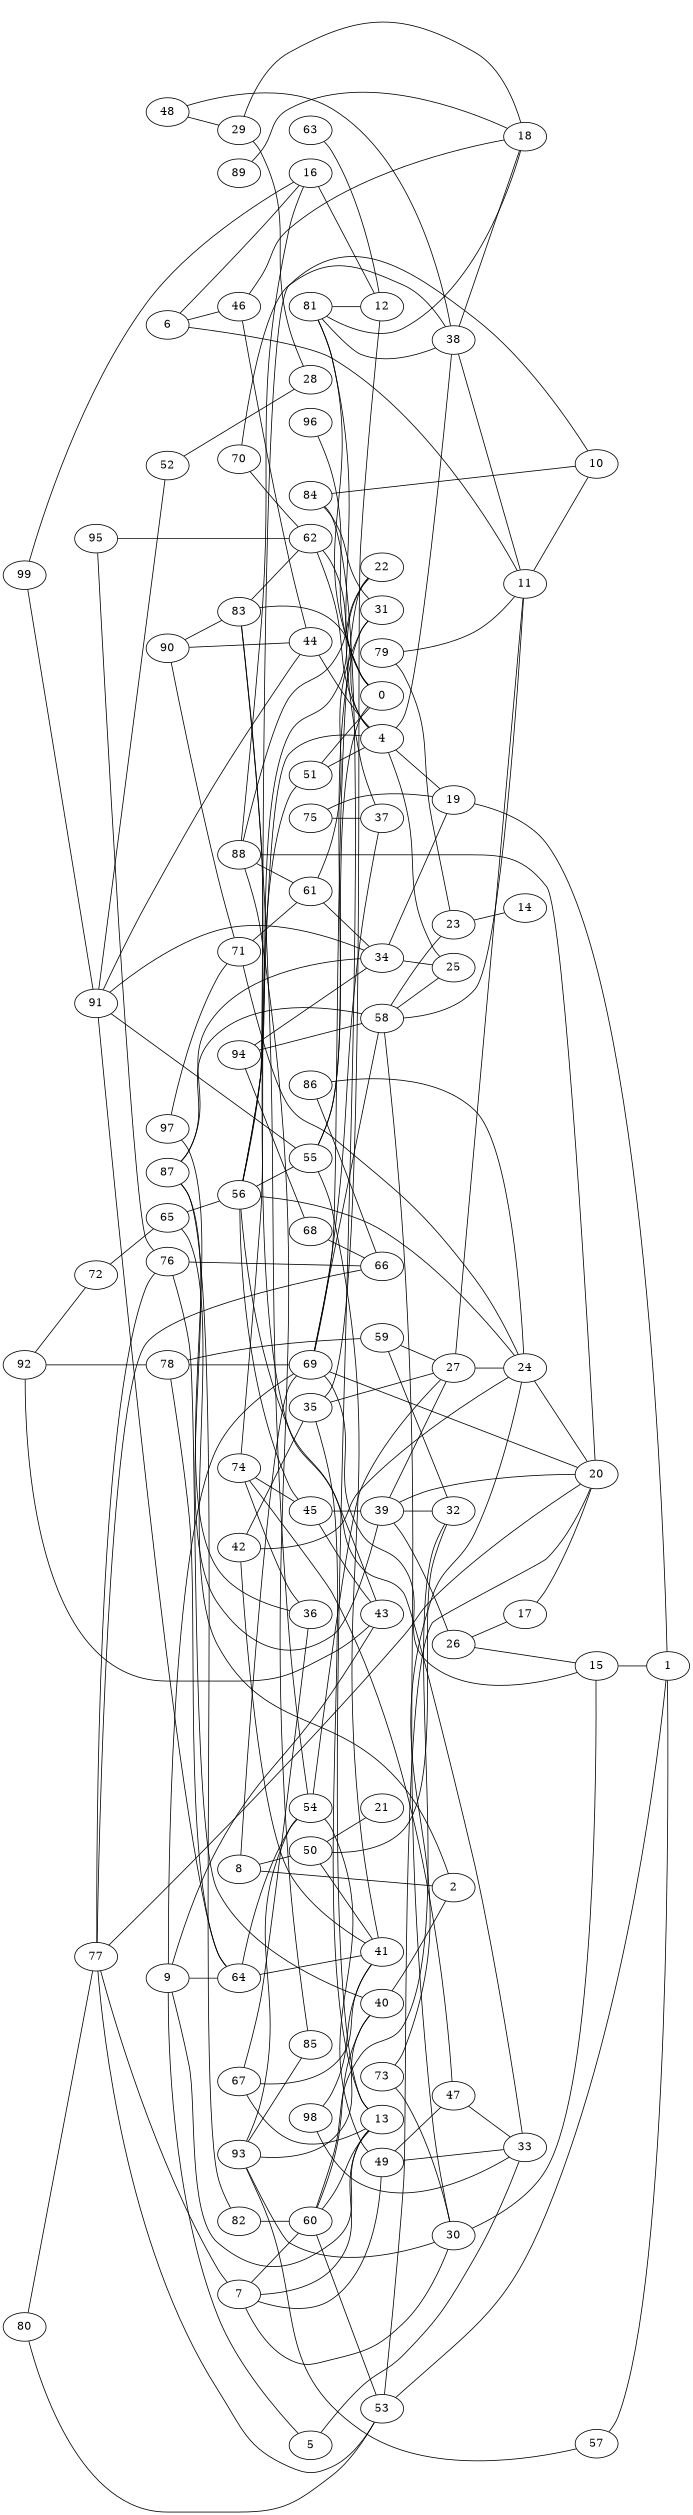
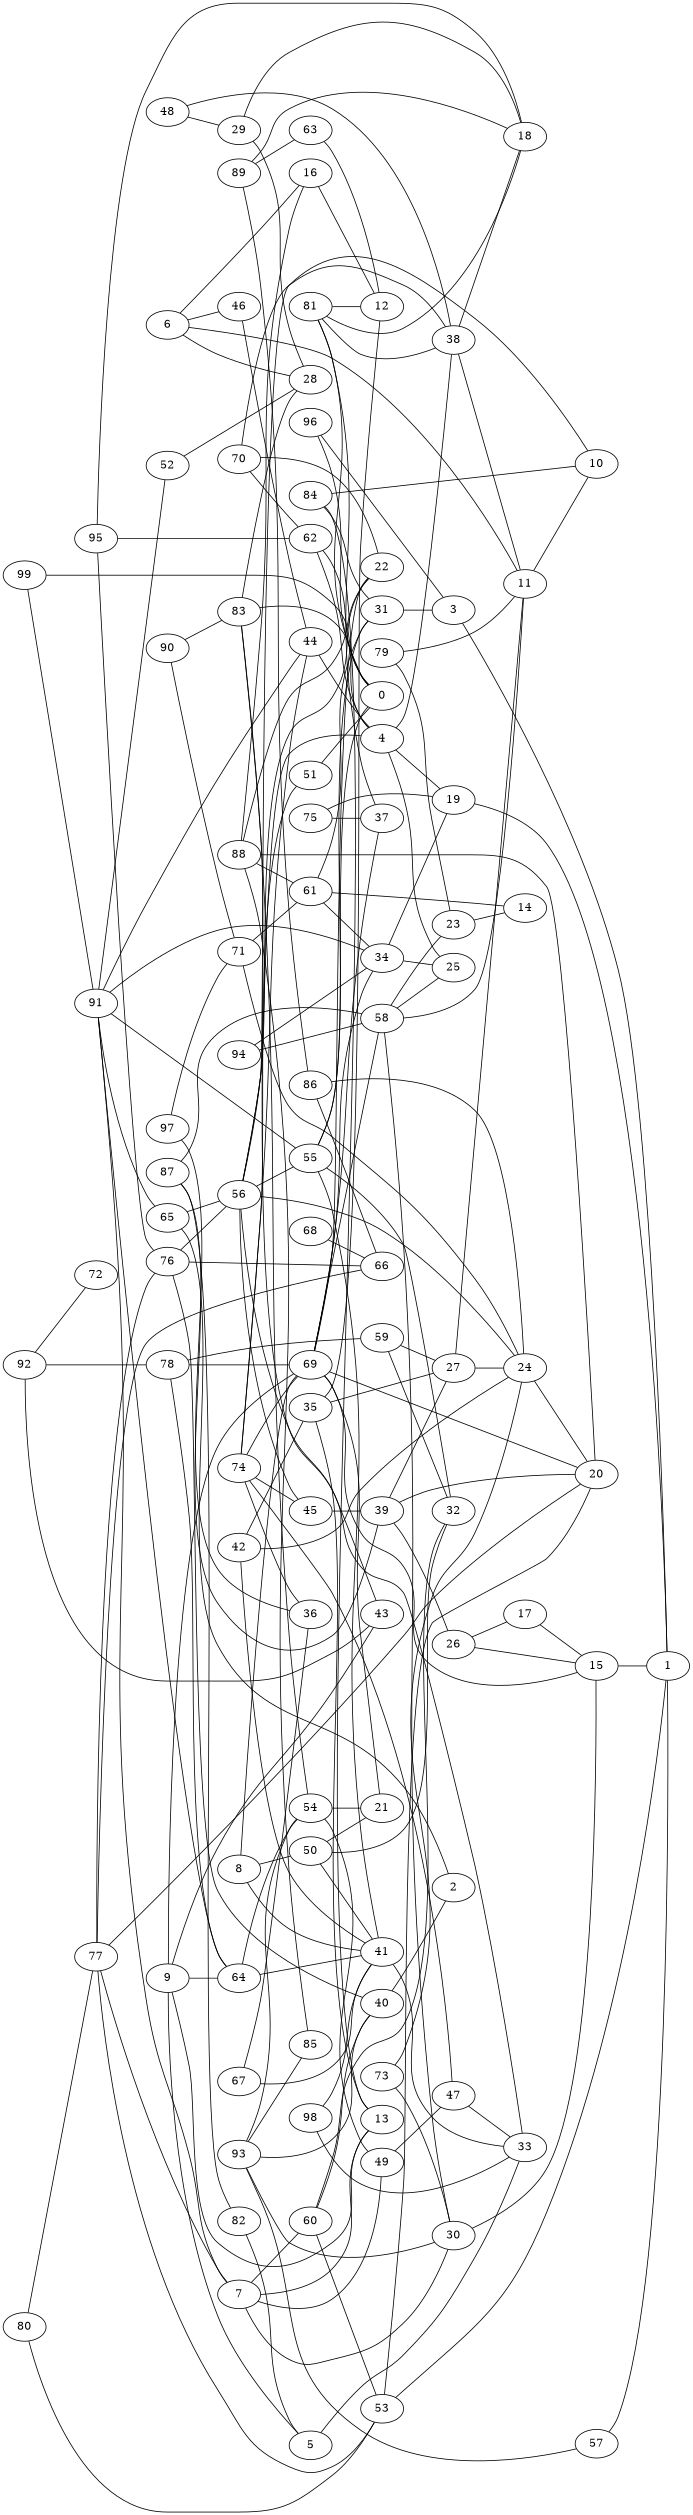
edge "63" -- "89": added
edge "18" -- "46": now "18" -- "95"
edge "16" -- "99": now "0" -- "99"
edge "6" -- "28": added
edge "70" -- "22": added
edge "62" -- "83": now "28" -- "83"
node "3": added
edge "89" -- "86": added
edge "44" -- "90": now "44" -- "74"
edge "4" -- "51": removed
edge "61" -- "14": added
edge "34" -- "87": now "34" -- "69"
edge "94" -- "68": removed
edge "56" -- "76": added
edge "65" -- "72": now "65" -- "91"
edge "69" -- "74": added
edge "39" -- "32": now "55" -- "32"
edge "45" -- "43": removed
edge "20" -- "17": now "15" -- "17"
edge "69" -- "21": added
edge "91" -- "7": added
edge "27" -- "54": now "21" -- "54"
edge "8" -- "2": now "8" -- "41"
edge "67" -- "13": removed
edge "33" -- "49": now "33" -- "41"
edge "13" -- "60": removed
edge "82" -- "60": now "82" -- "5"
